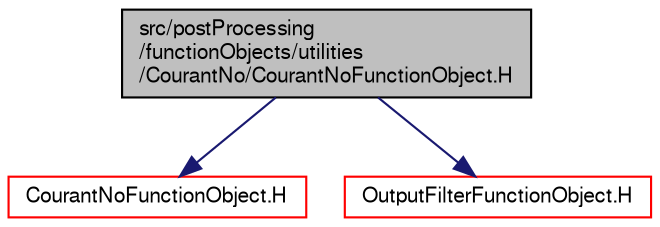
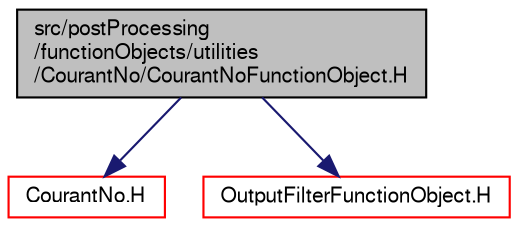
node "CourantNoFunctionObject.H": label "CourantNoFunctionObject.H" -> "CourantNo.H"
